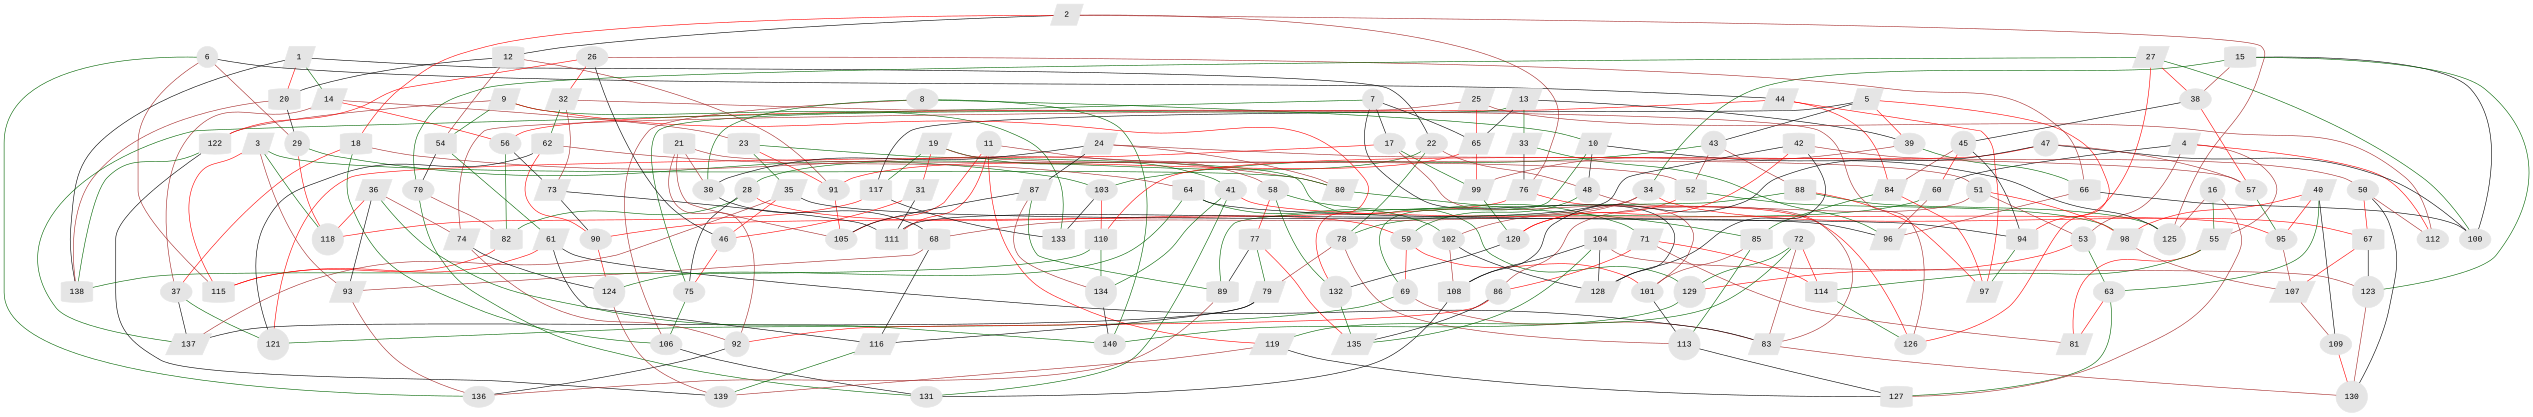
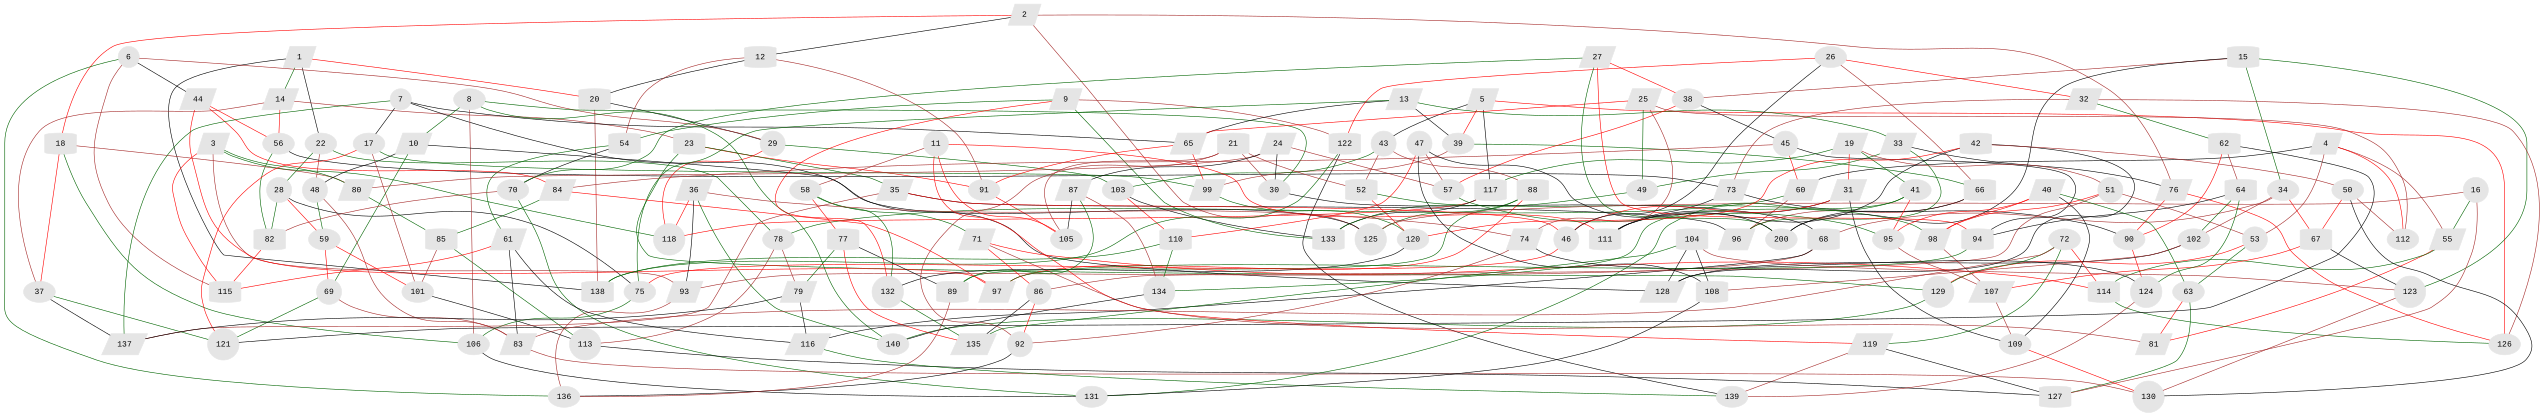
node "49": added
node "100": label "100" -> "200"
edge "31" -- "109": added
